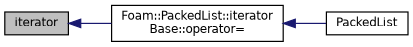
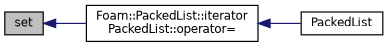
node "iterator": label "iterator" -> "set"
node "Foam::PackedList::iterator Base::operator=": label "Foam::PackedList::iterator Base::operator=" -> "Foam::PackedList::iterator PackedList::operator="
